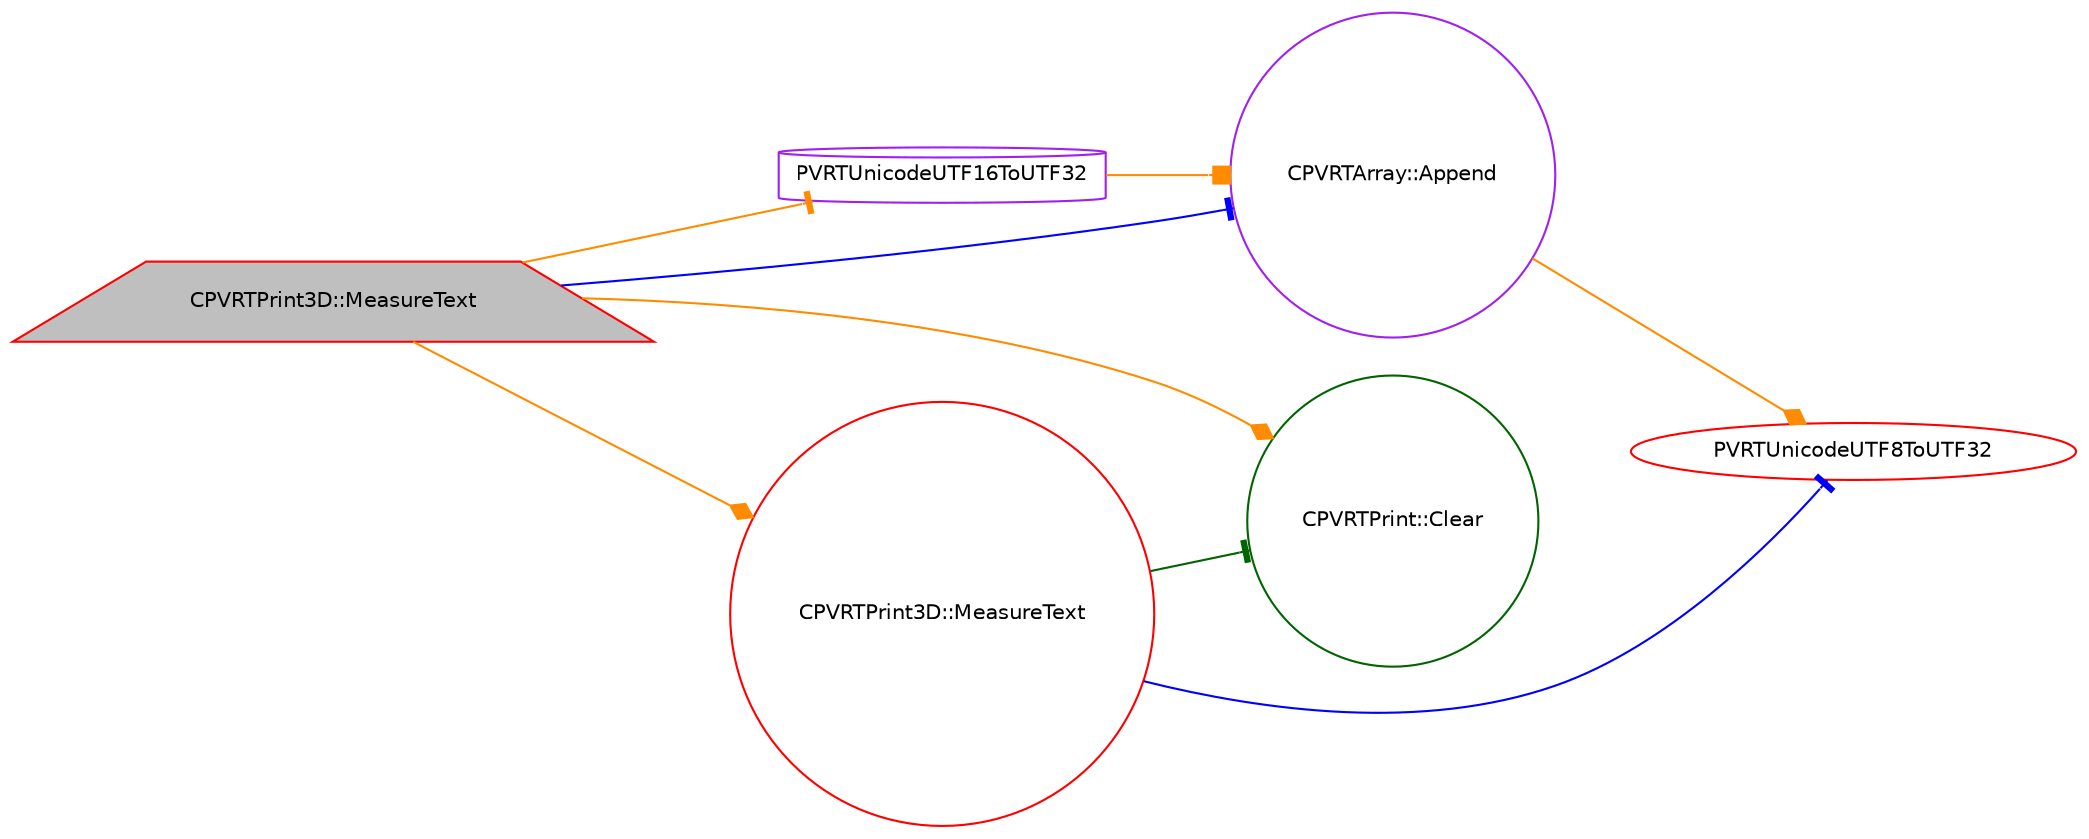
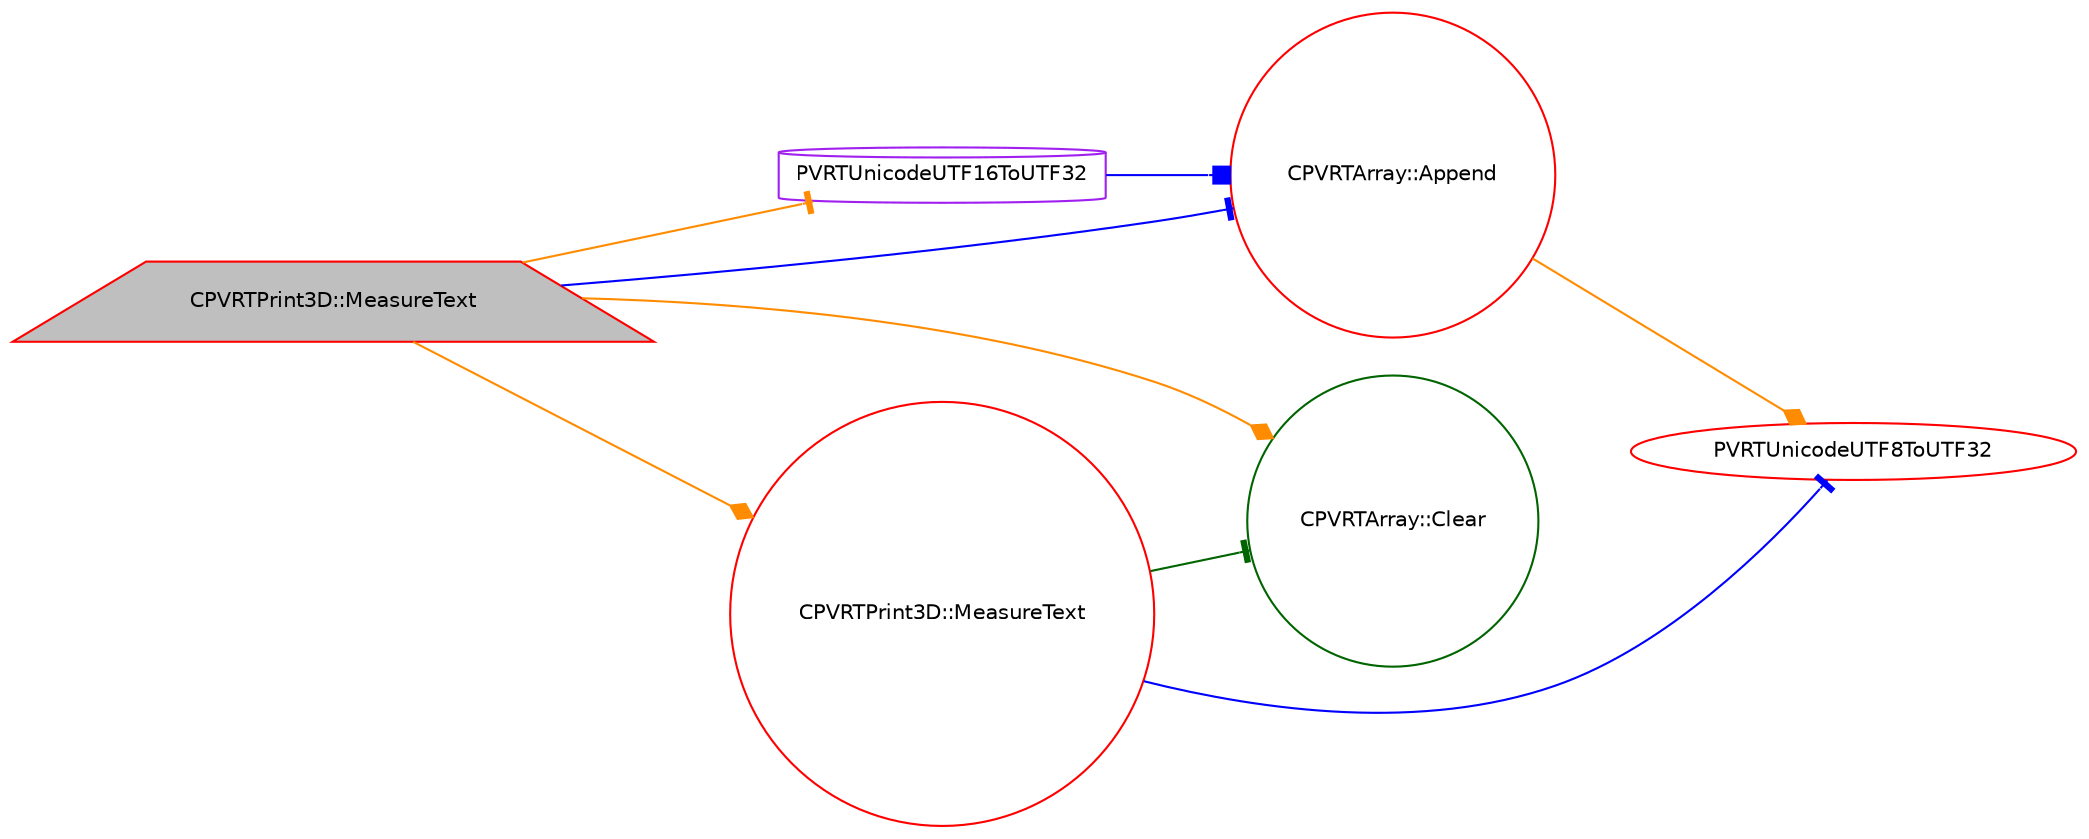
edge "PVRTUnicodeUTF16ToUTF32" -> "CPVRTArray::Append": color darkorange -> blue
node "CPVRTArray::Append": color purple -> red
node "CPVRTPrint::Clear": label "CPVRTPrint::Clear" -> "CPVRTArray::Clear"
